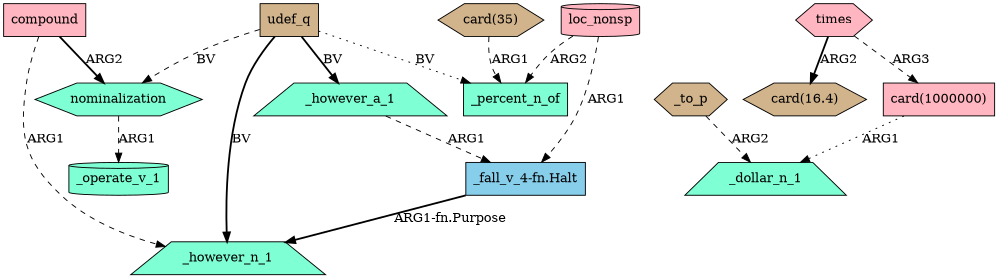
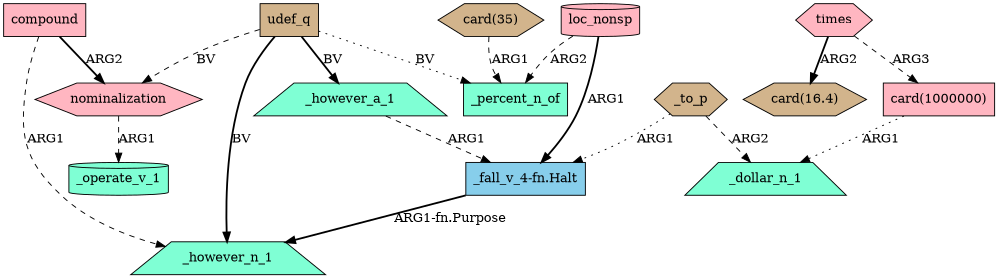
node "nominalization": fillcolor aquamarine -> lightpink
edge "loc_nonsp" -> "_fall_v_4-fn.Halt": style dashed -> bold
edge "_to_p" -> "_fall_v_4-fn.Halt": added, label "ARG1"
